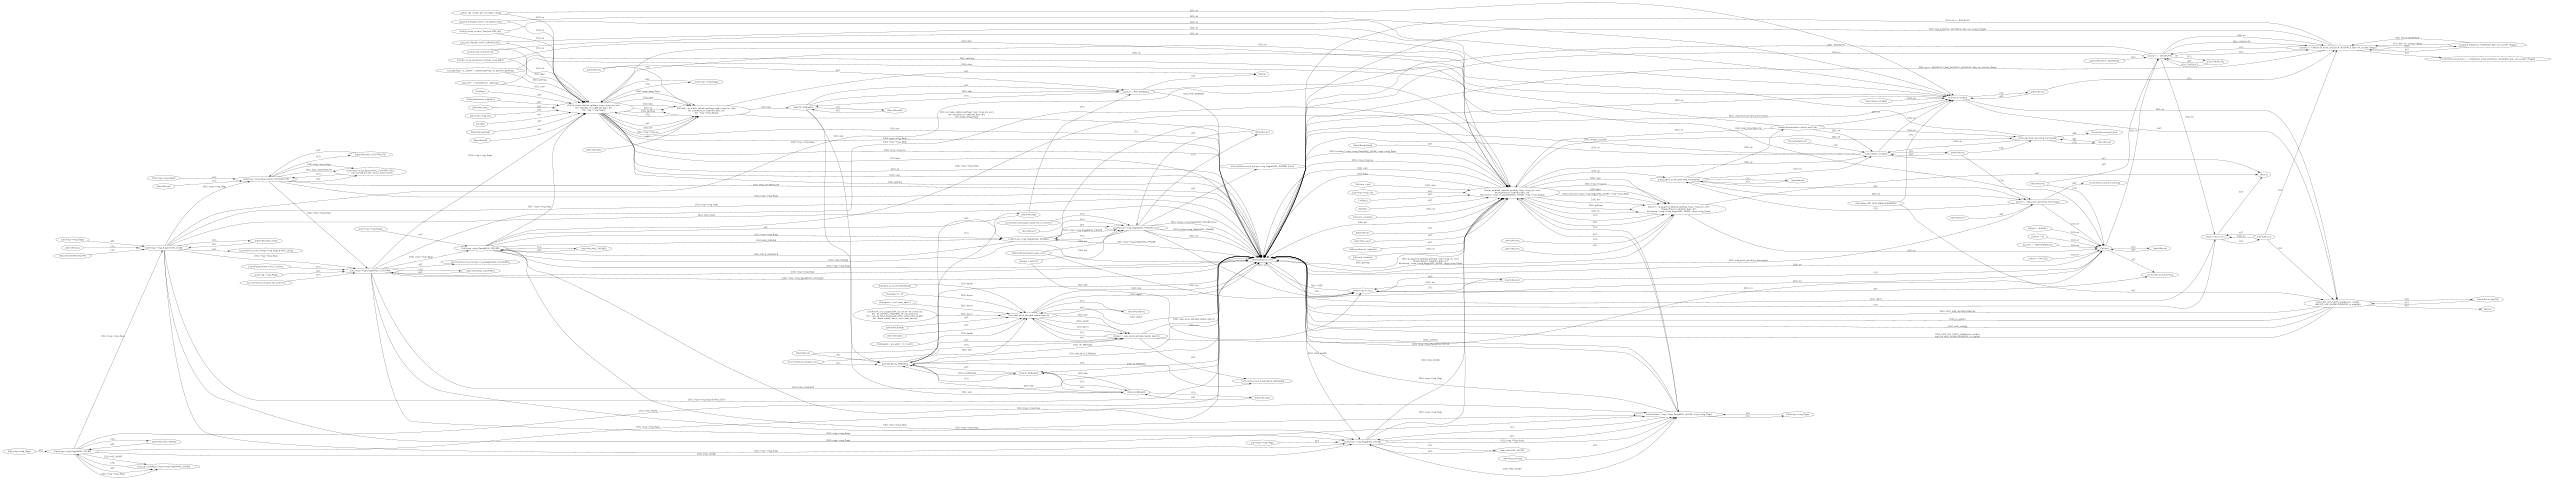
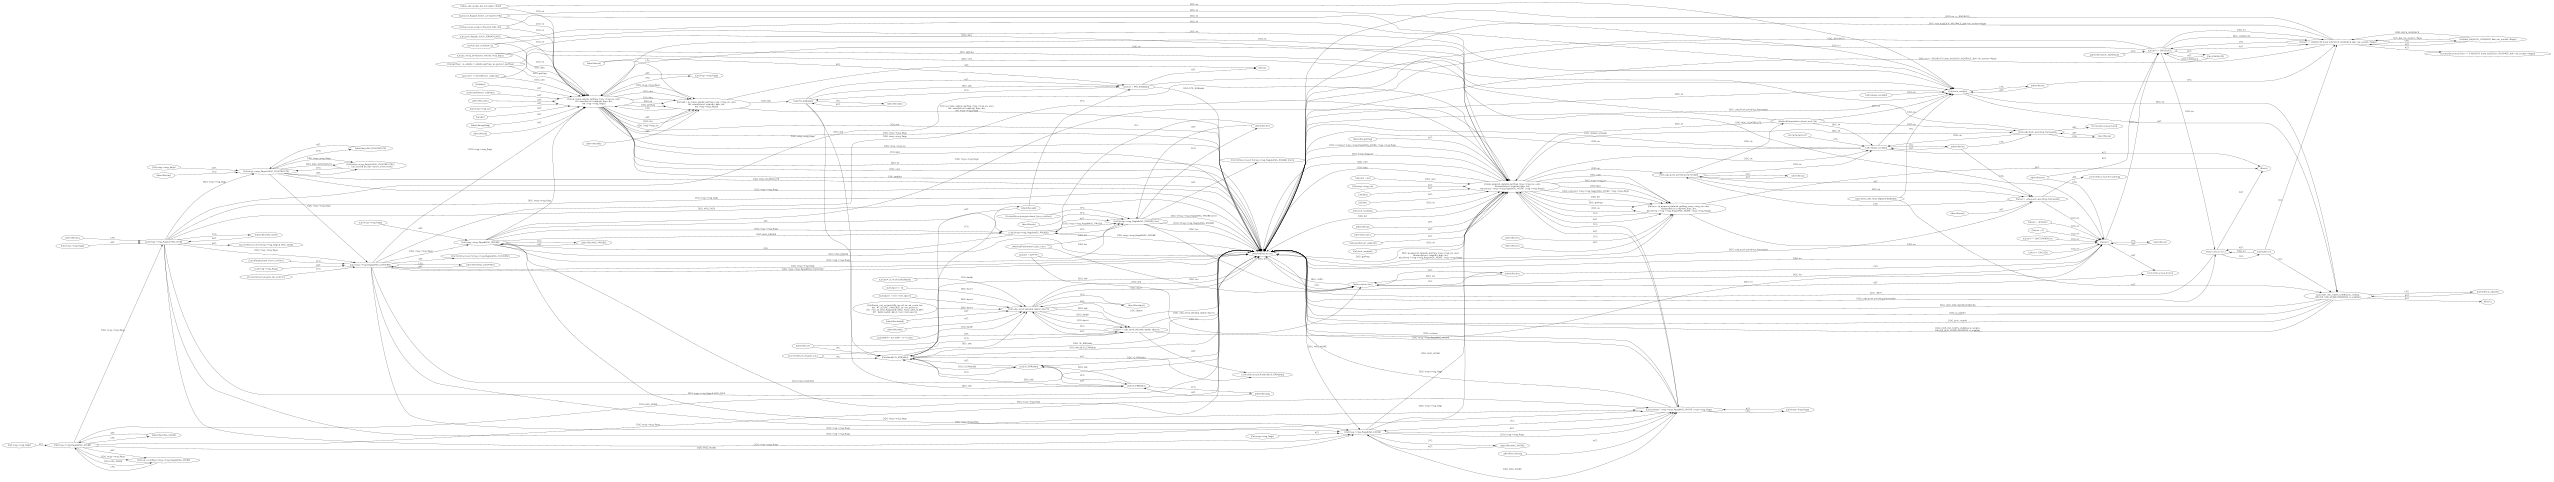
node "(Call,output_push_pending_frames(sk))": label "(Call,output_push_pending_frames(sk))" -> "(Call,udp_push_pending_frames(sk))"
edge "(Call,!(msg->msg_flags&MSG_PROBE))" -> "(Call,msg->msg_flags&MSG_PROBE)": label "DDG: SOCK_NOSPACE" -> "CFG: "
node "(Identifier,EOPNOTSUPP)": removed
edge "(MethodReturn,int)" -> "(Return,return err;)": label "CFG: " -> "DDG: udp_push_pending_frames(sk)"
